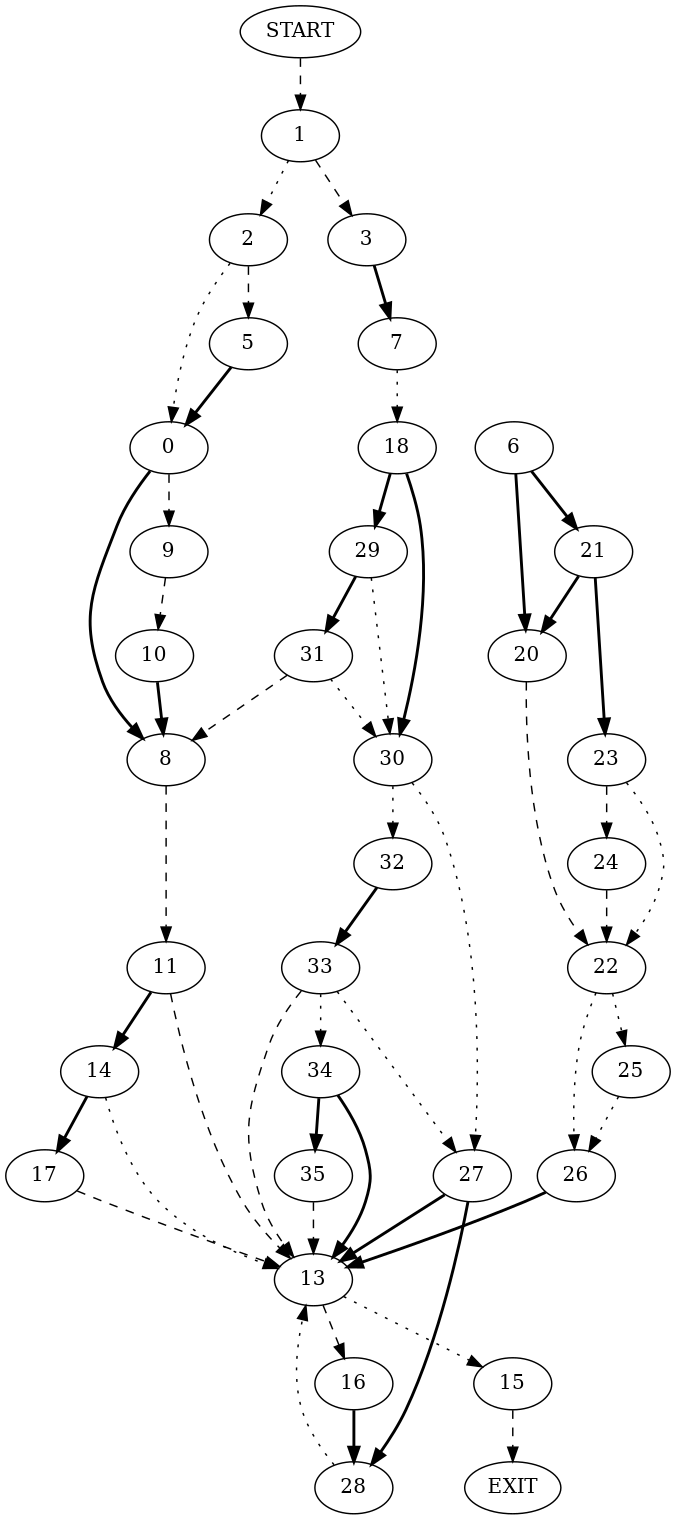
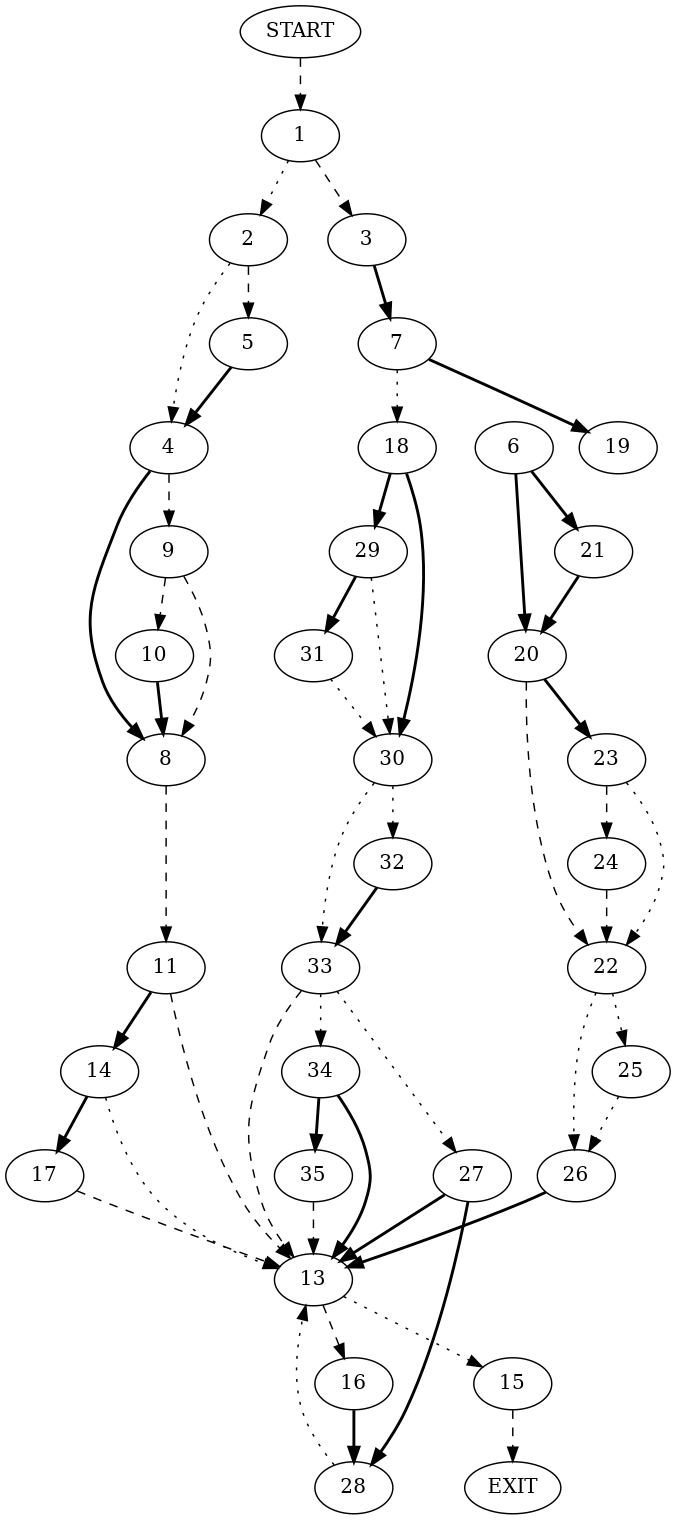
node "0": label "0" -> "4"
node "19": added
edge "21" -> "23": now "20" -> "23"
edge "31" -> "8": now "9" -> "8"
edge "30" -> "27": now "30" -> "33"
